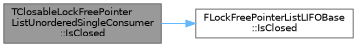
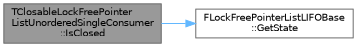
node "FLockFreePointerListLIFOBase ::IsClosed": label "FLockFreePointerListLIFOBase ::IsClosed" -> "FLockFreePointerListLIFOBase ::GetState"
